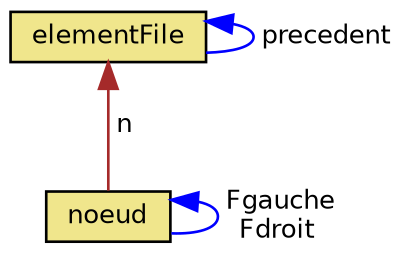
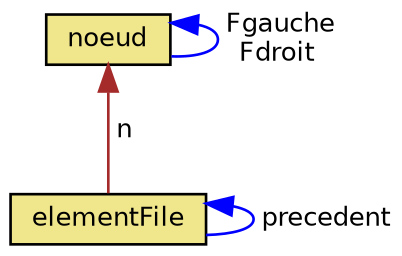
edge "noeud" -> "elementFile": reversed
